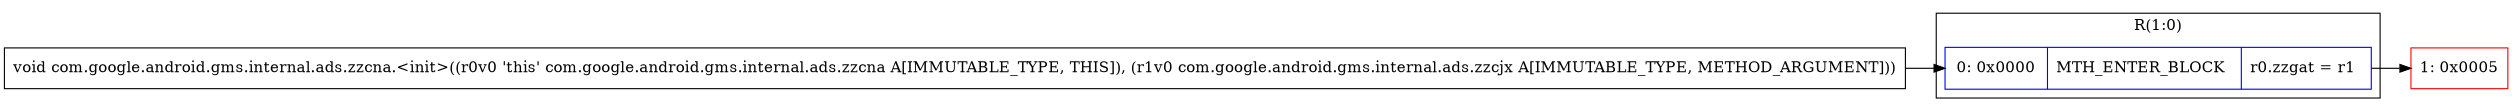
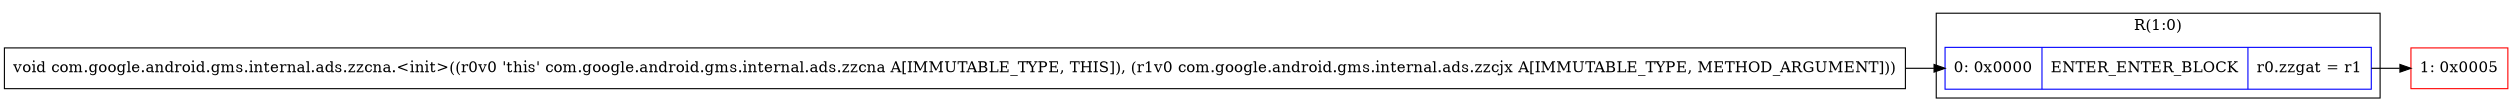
node "0: 0x0000": text "MTH_ENTER_BLOCK" -> "ENTER_ENTER_BLOCK"
